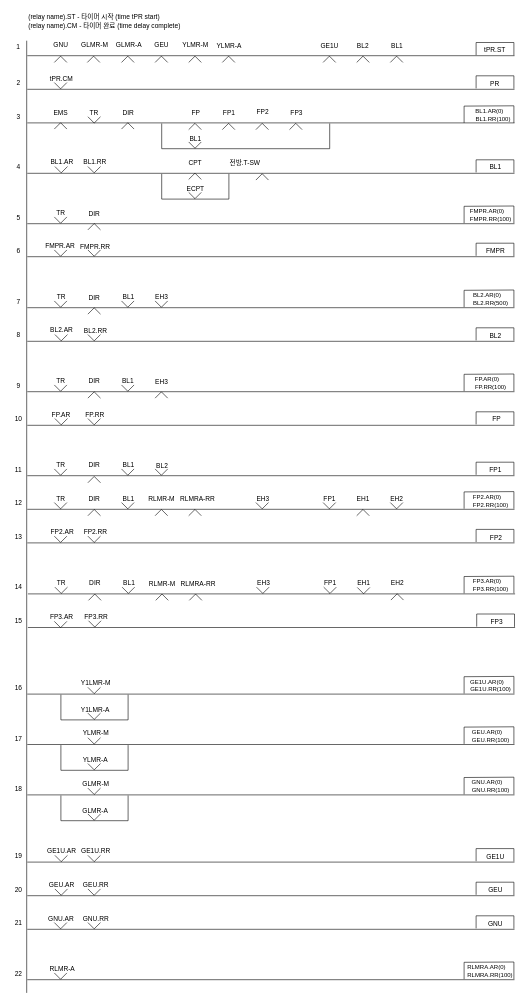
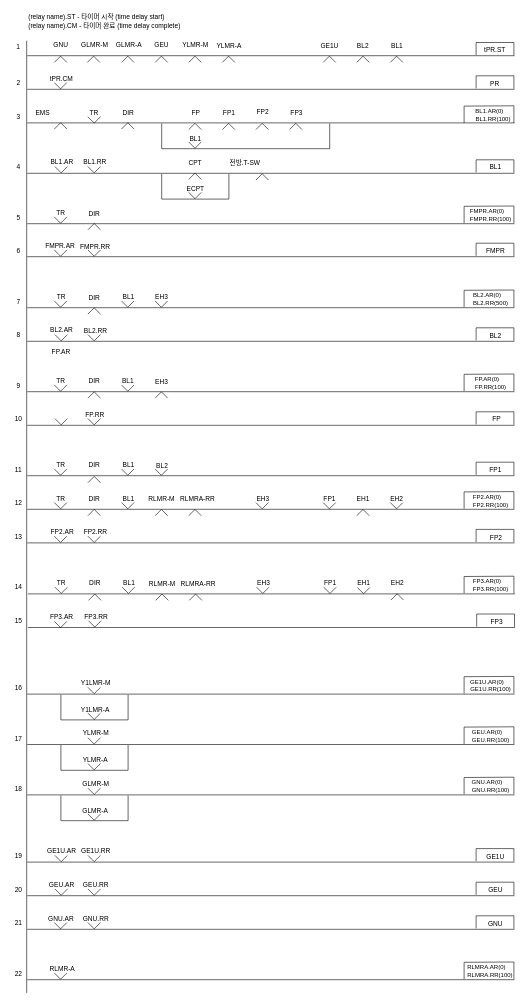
node "(relay name).ST - 타이머 시작 (time tPR start) (relay name).CM - 타이머 완료 (time delay complete)": label "(relay name).ST - 타이머 시작 (time tPR start) (relay name).CM - 타이머 완료 (time delay complete)" -> "(relay name).ST - 타이머 시작 (time delay start) (relay name).CM - 타이머 완료 (time delay complete)"
node "EMS": moved (61, 112) -> (43, 112)
node "FP.AR": moved (61, 414) -> (61, 351)
